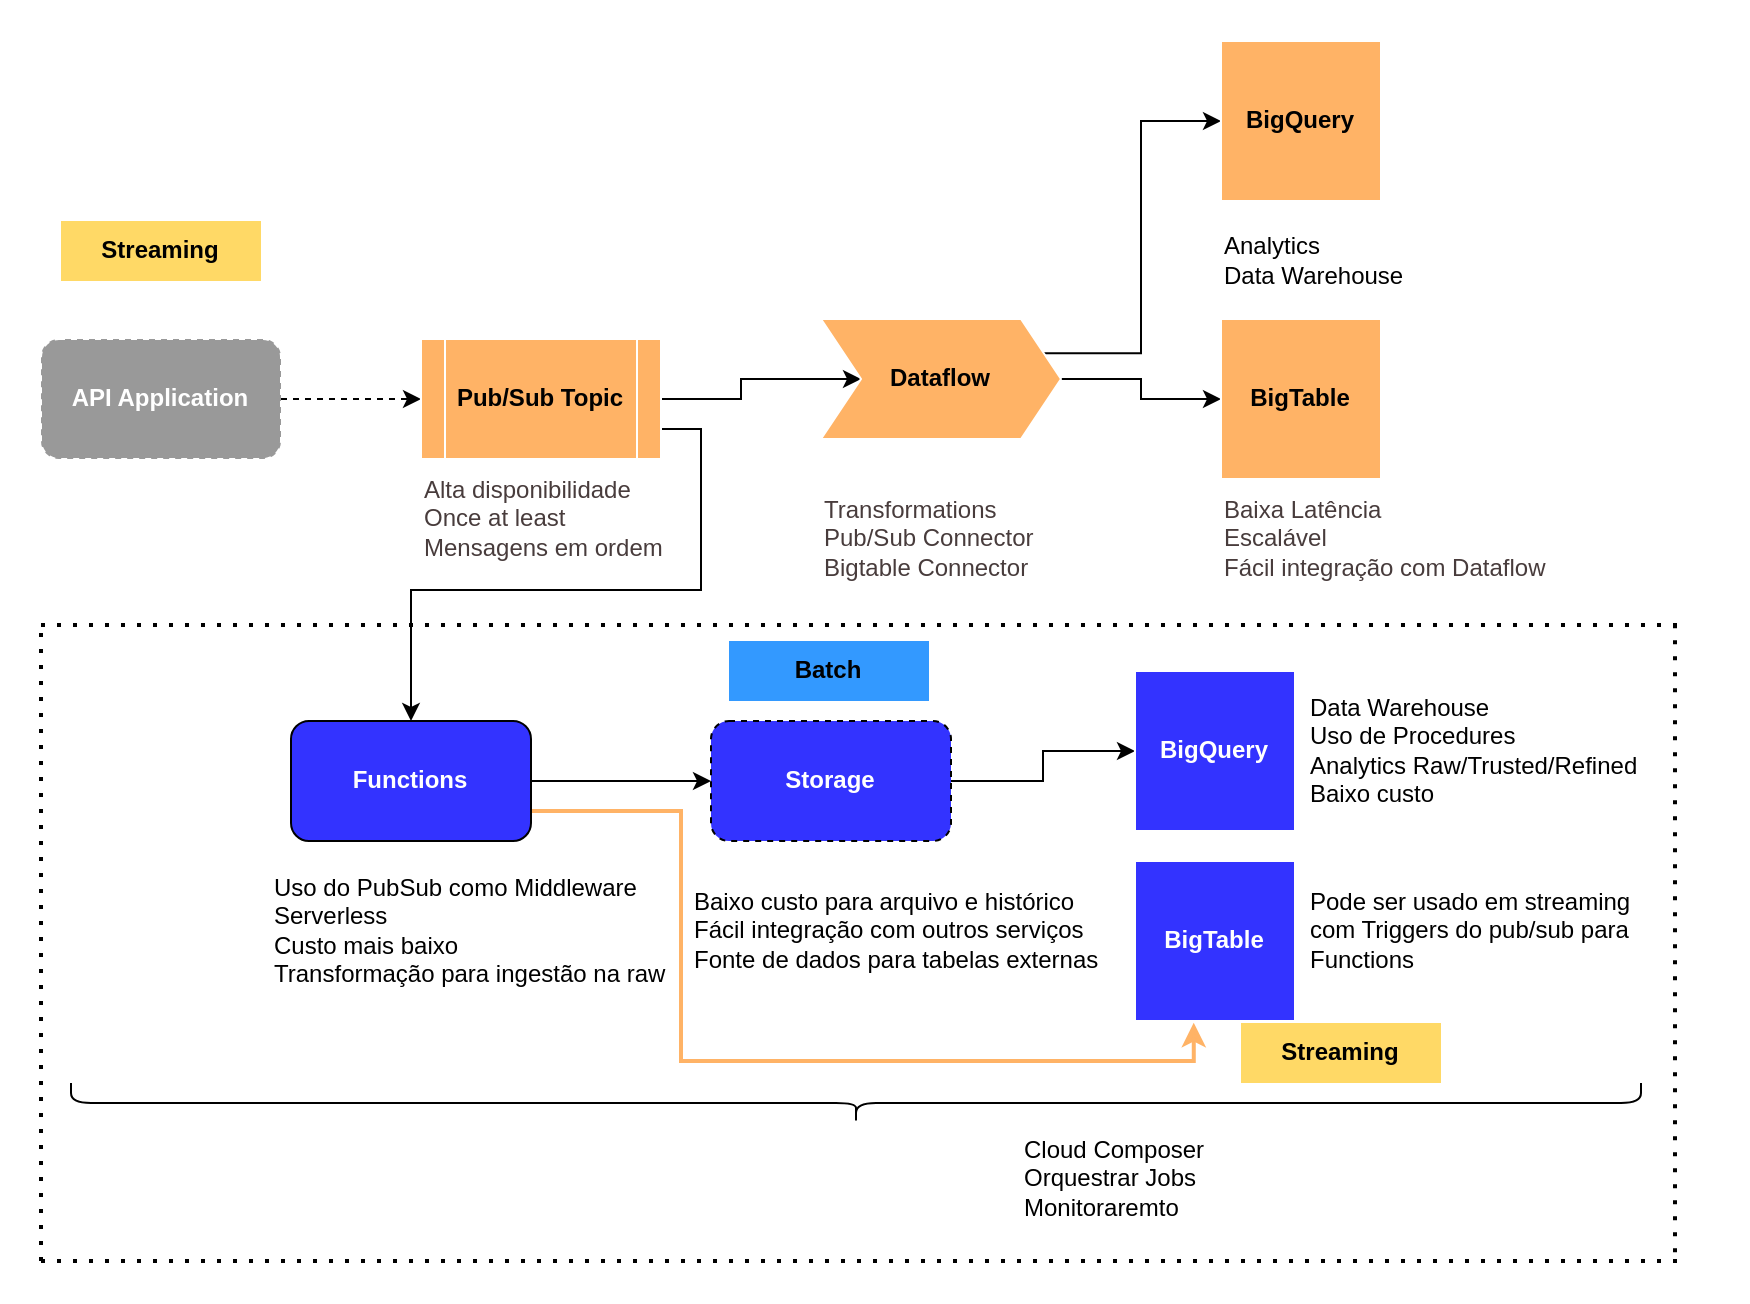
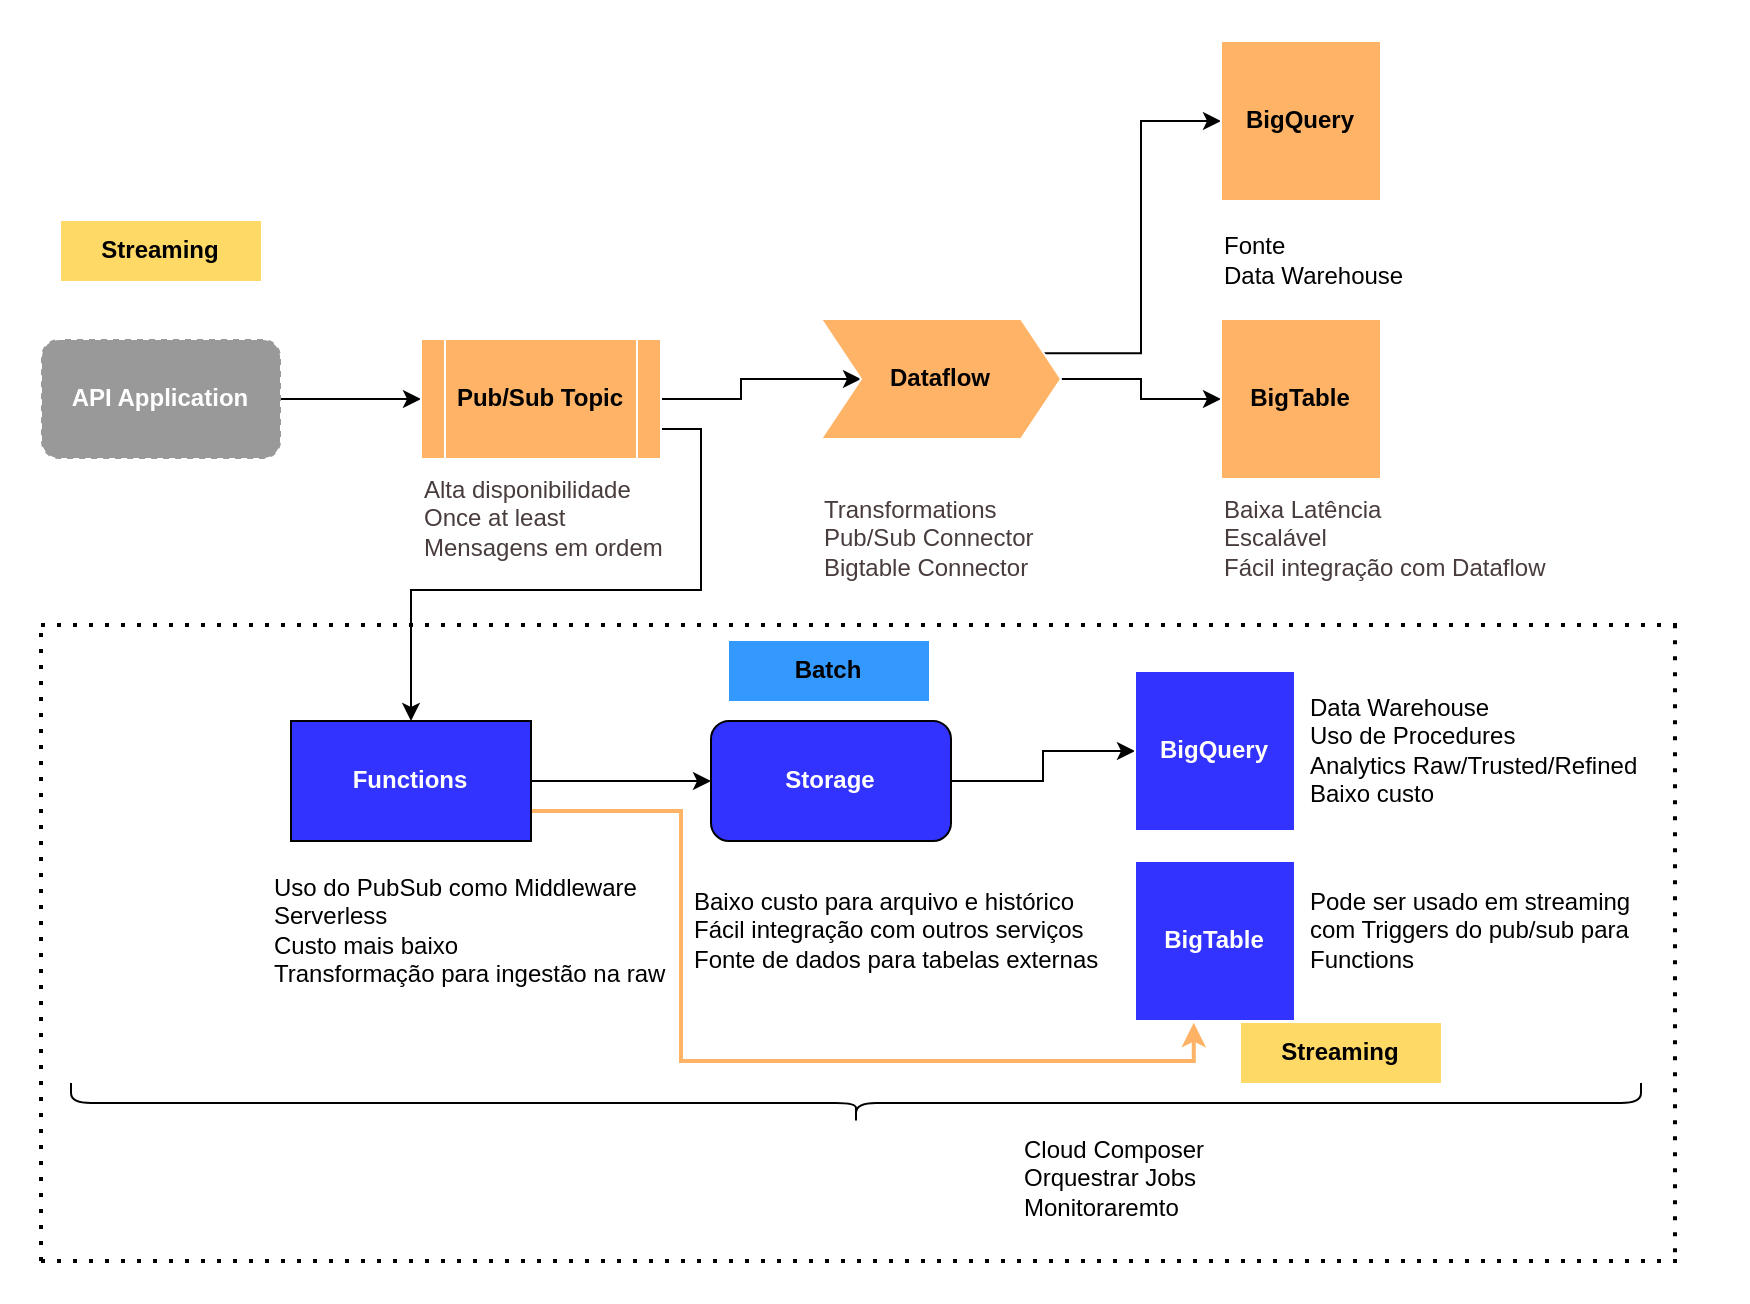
node "Analytics Data Warehouse": label "Analytics Data Warehouse" -> "Fonte Data Warehouse"
edge "API Application" -> "Pub/Sub Topic": style dashed -> solid
node "Functions": shape rounded rectangle -> rectangle
node "Storage": style dashed -> solid
